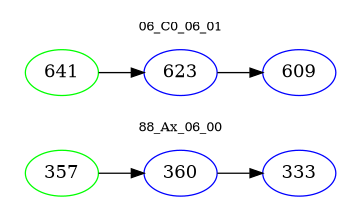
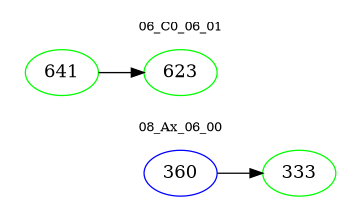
node "623": color blue -> green
node "609": removed
cluster "88_Ax_06_00": label "88_Ax_06_00" -> "08_Ax_06_00"
node "357": removed
node "333": color blue -> green
